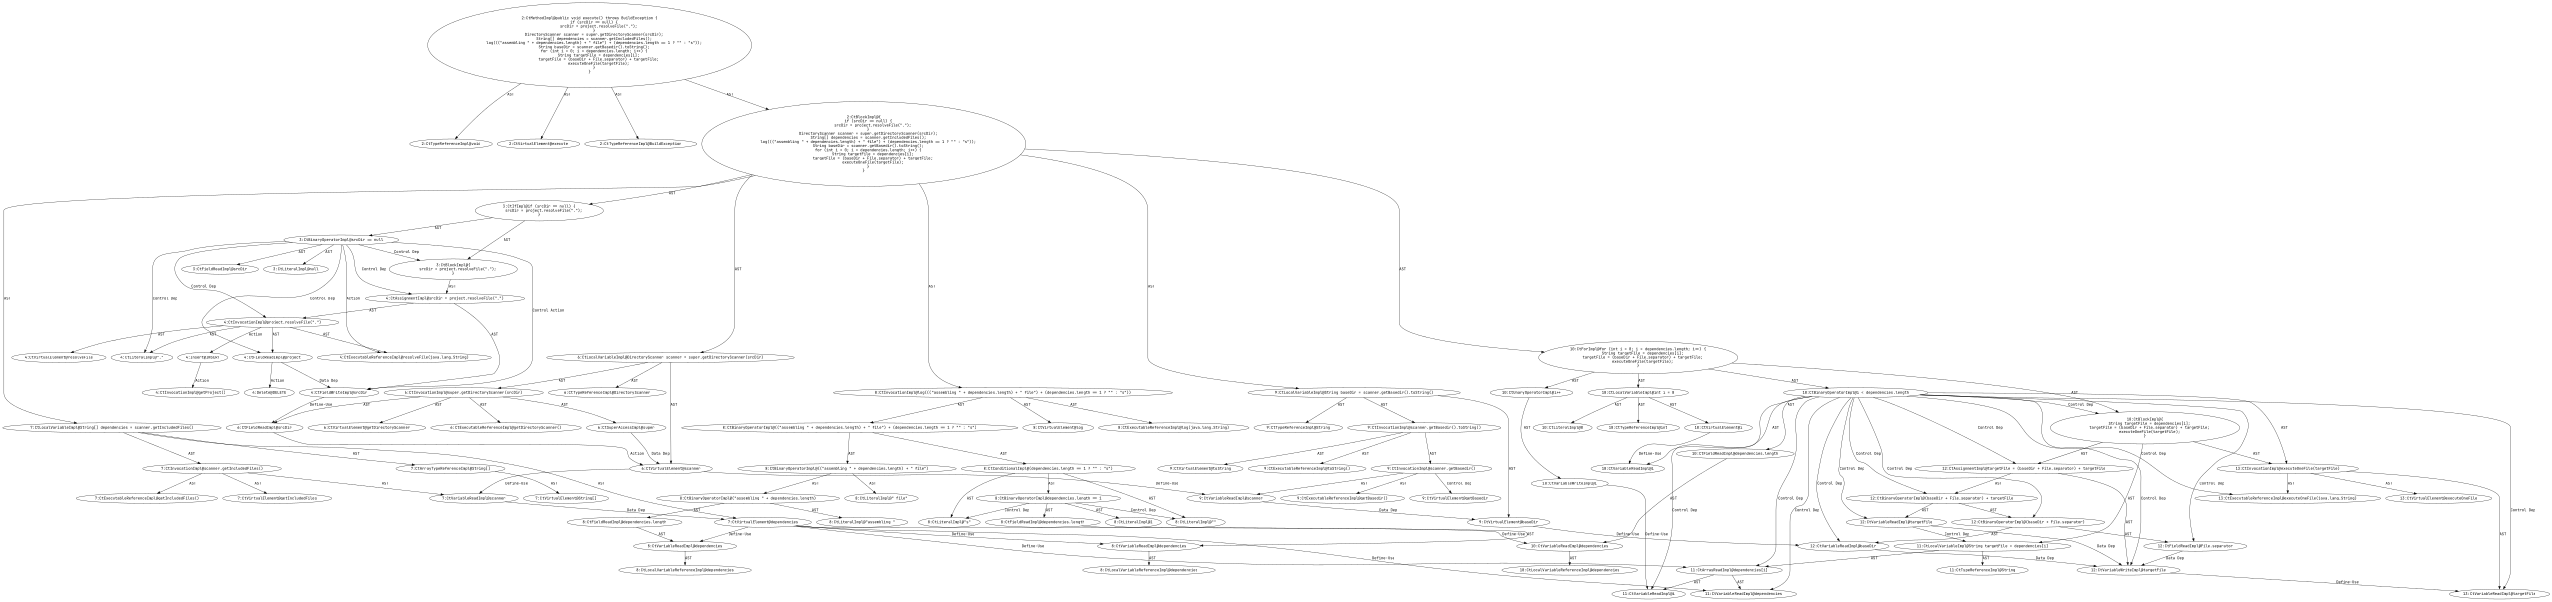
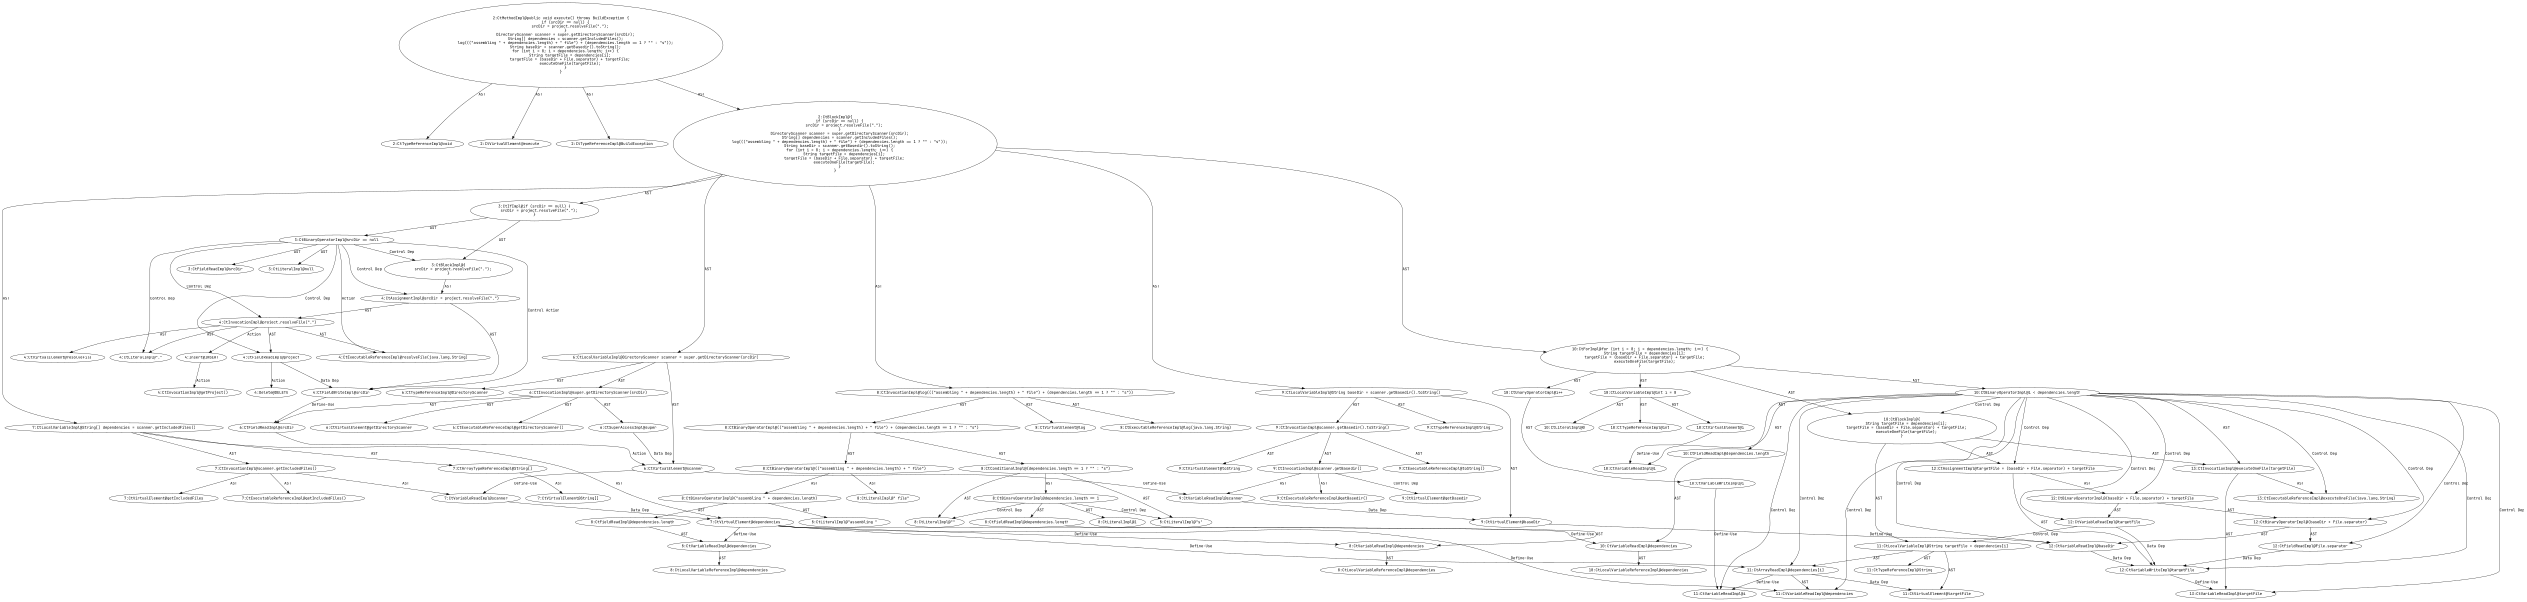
node "13:CtVirtualElement@executeOneFile": removed
edge "11:CtArrayReadImpl@dependencies[i]" -> "11:CtVariableReadImpl@i": label "AST" -> "Define-Use"
node "11:CtVirtualElement@targetFile": added
